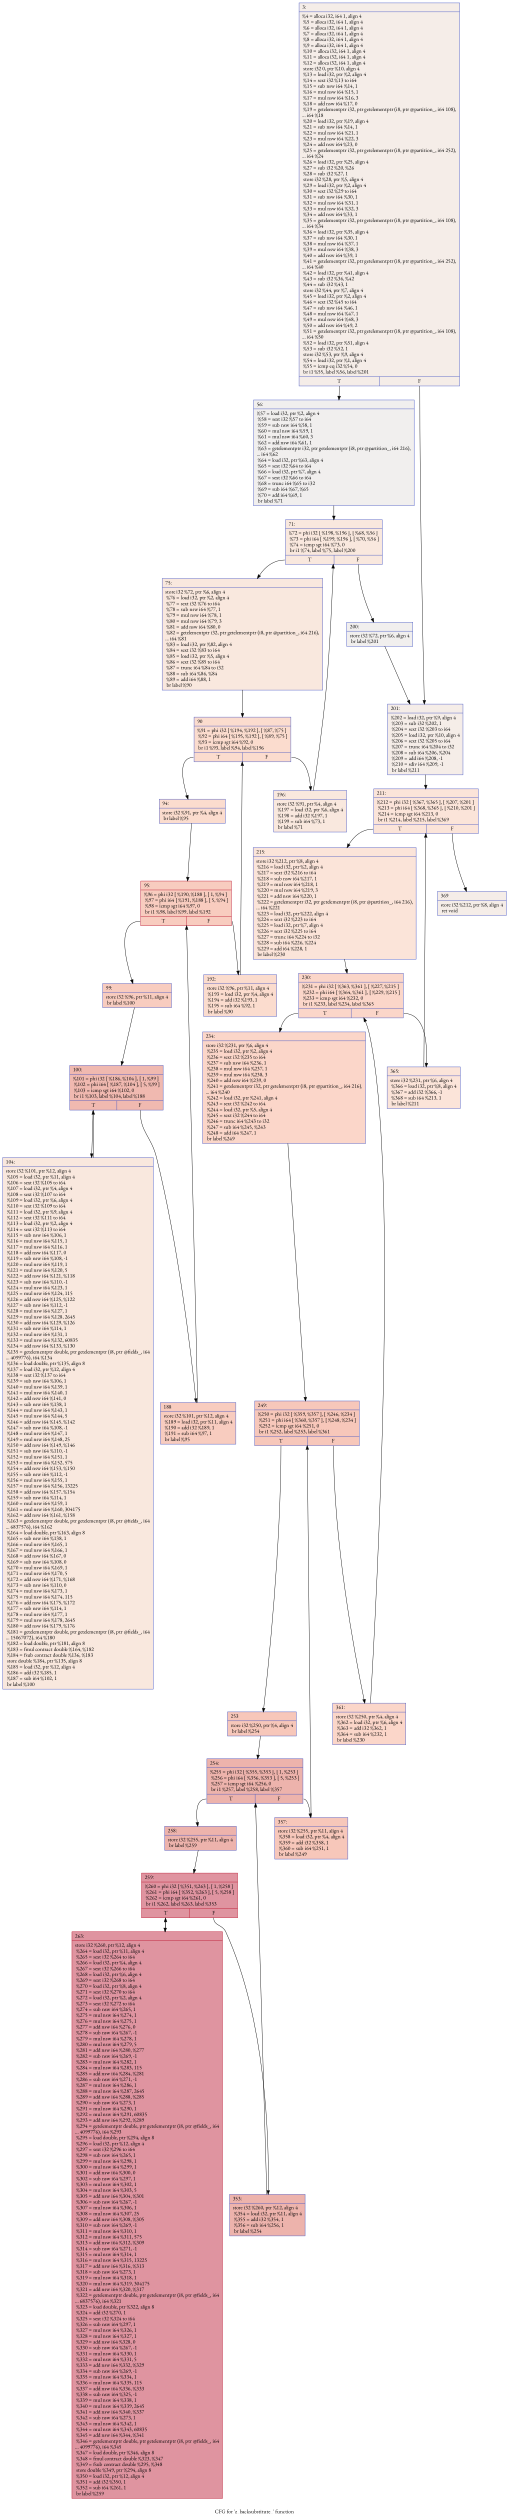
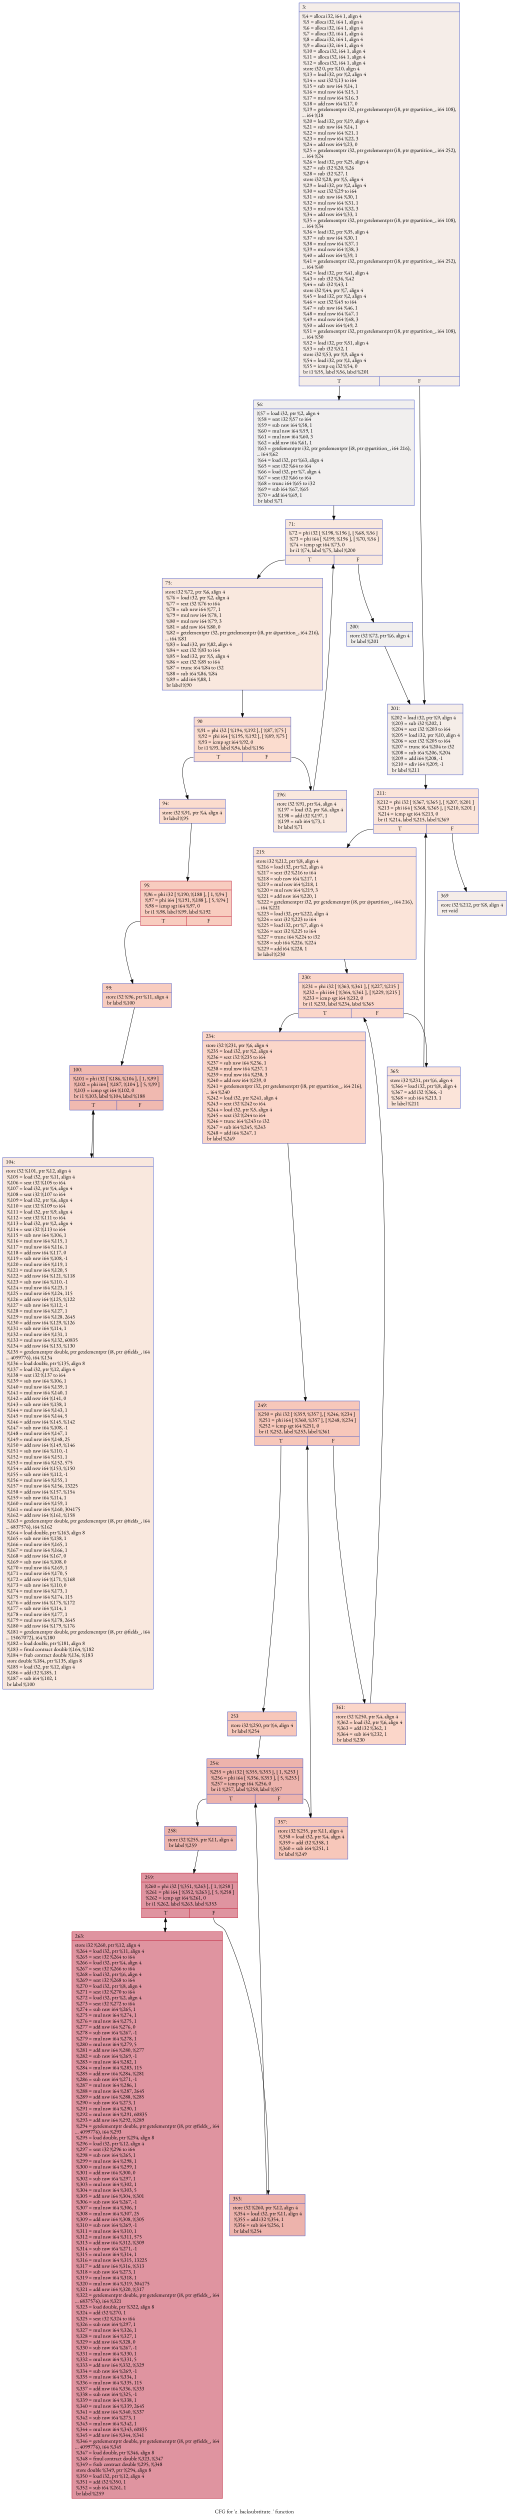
node "192:": removed
node "188:": removed
